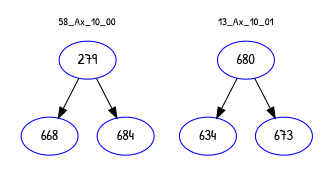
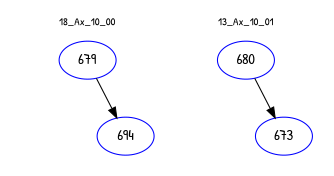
cluster "58_Ax_10_00": label "58_Ax_10_00" -> "18_Ax_10_00"
node "279": label "279" -> "679"
node "668": removed
node "684": label "684" -> "694"
node "634": removed
